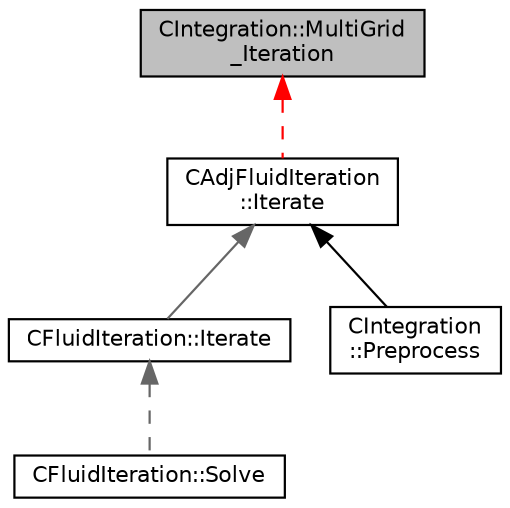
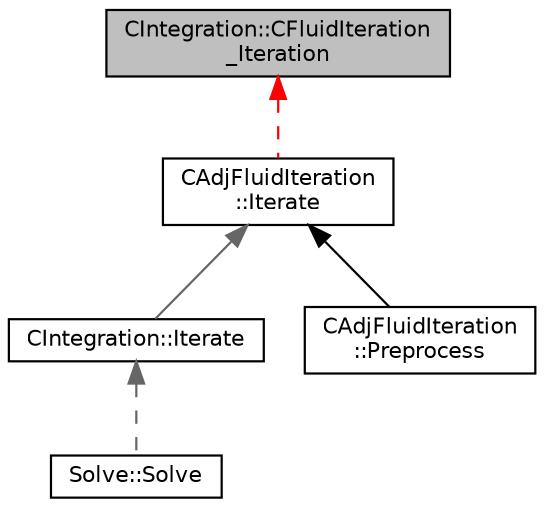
node "CIntegration::MultiGrid _Iteration": label "CIntegration::MultiGrid _Iteration" -> "CIntegration::CFluidIteration _Iteration"
node "CFluidIteration::Iterate": label "CFluidIteration::Iterate" -> "CIntegration::Iterate"
node "CIntegration ::Preprocess": label "CIntegration ::Preprocess" -> "CAdjFluidIteration ::Preprocess"
node "CFluidIteration::Solve": label "CFluidIteration::Solve" -> "Solve::Solve"
